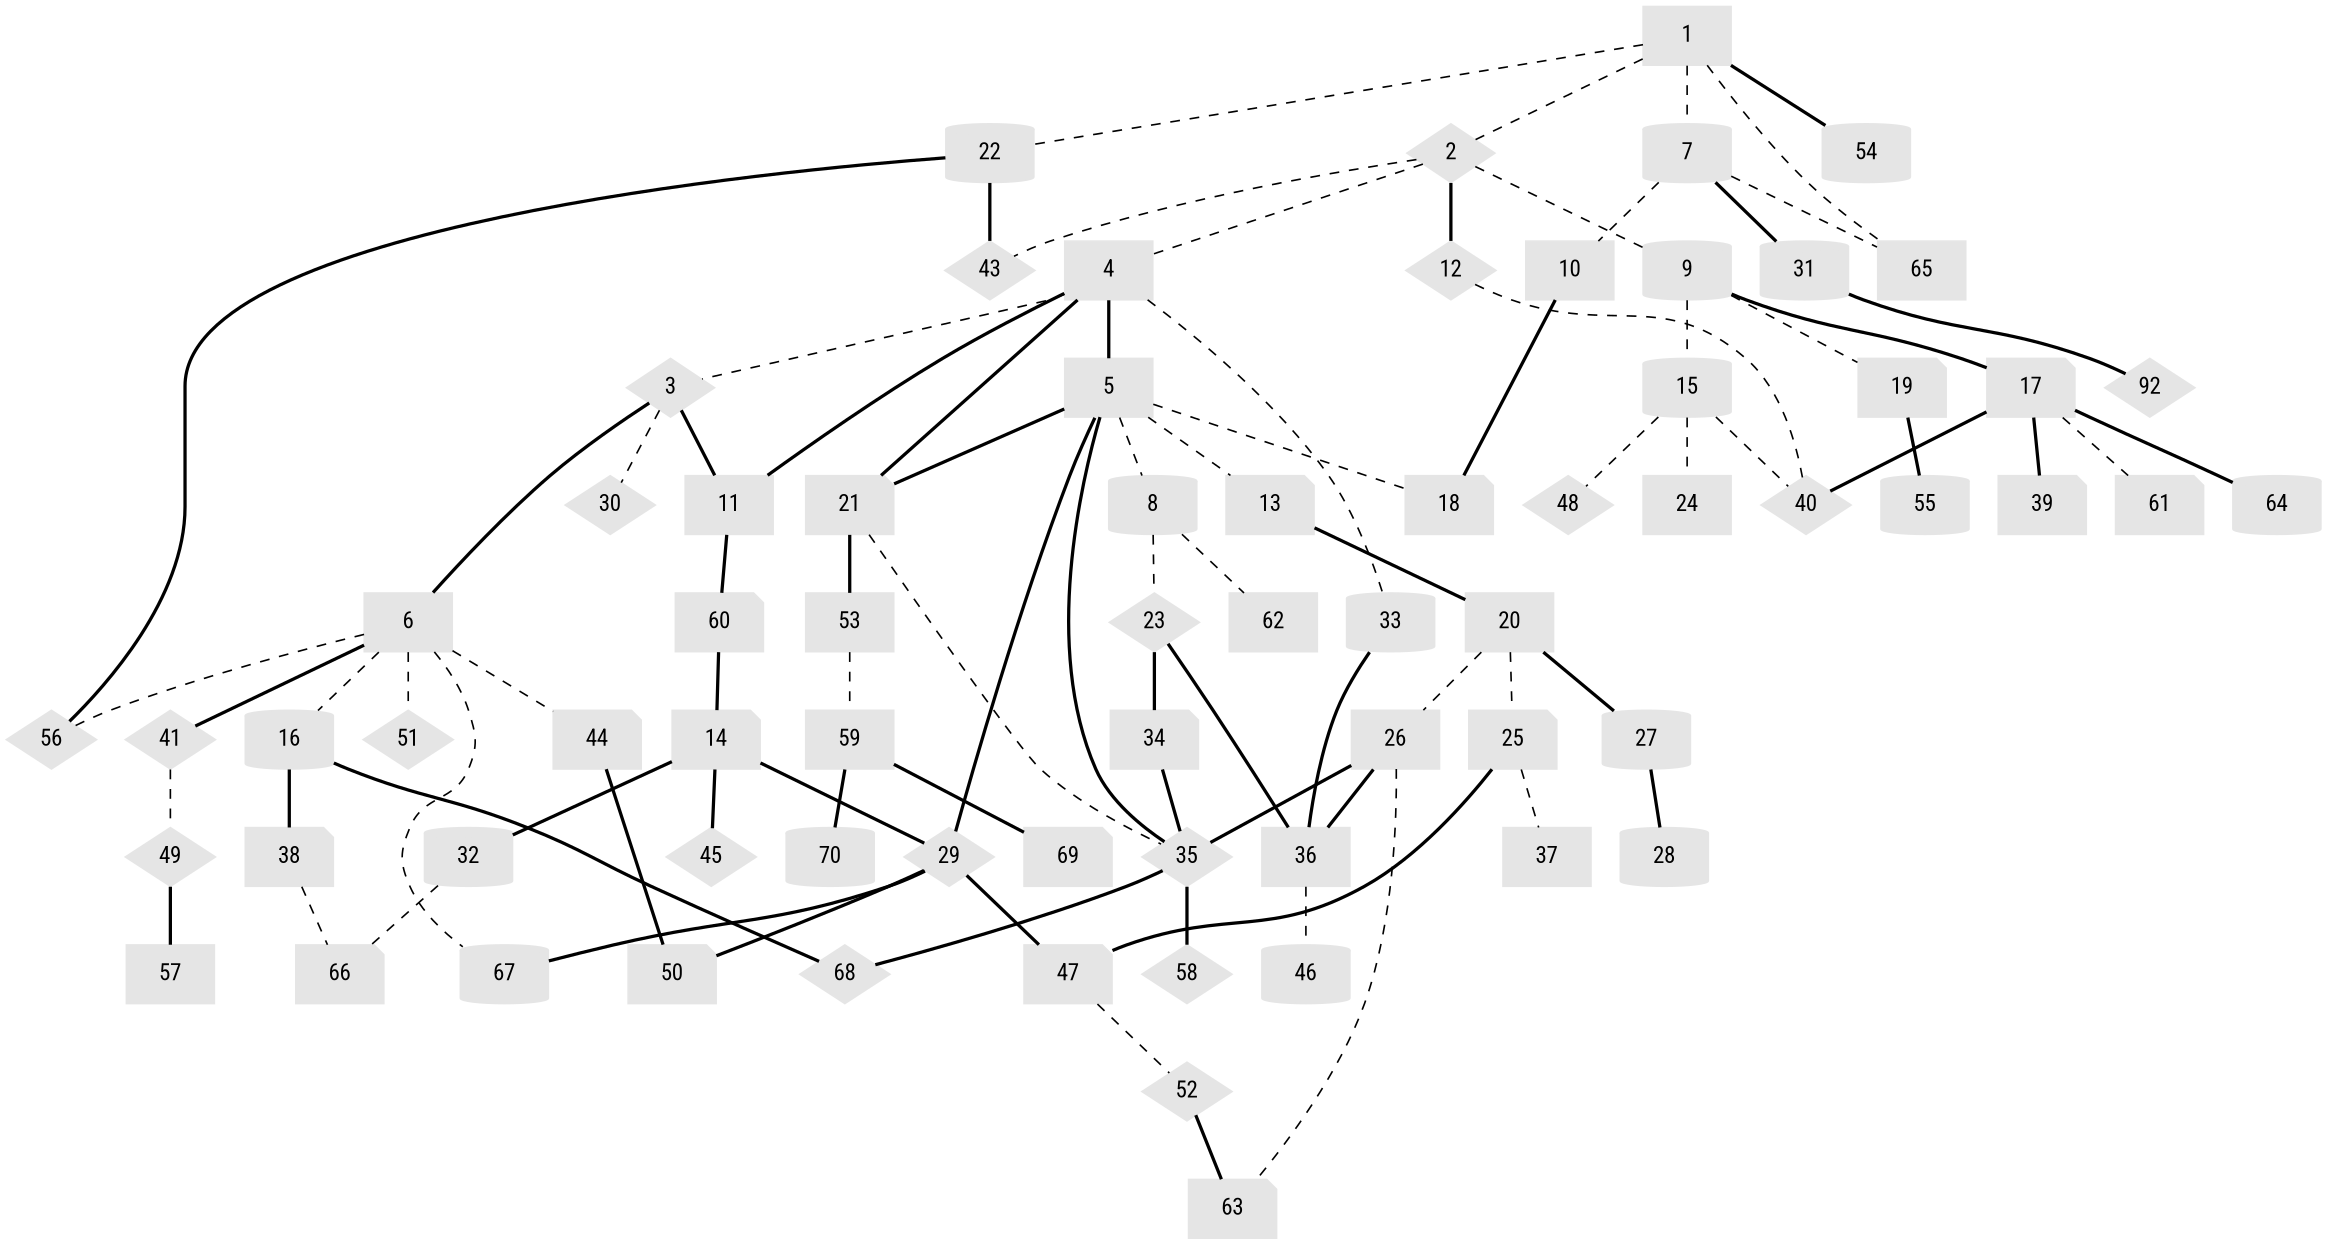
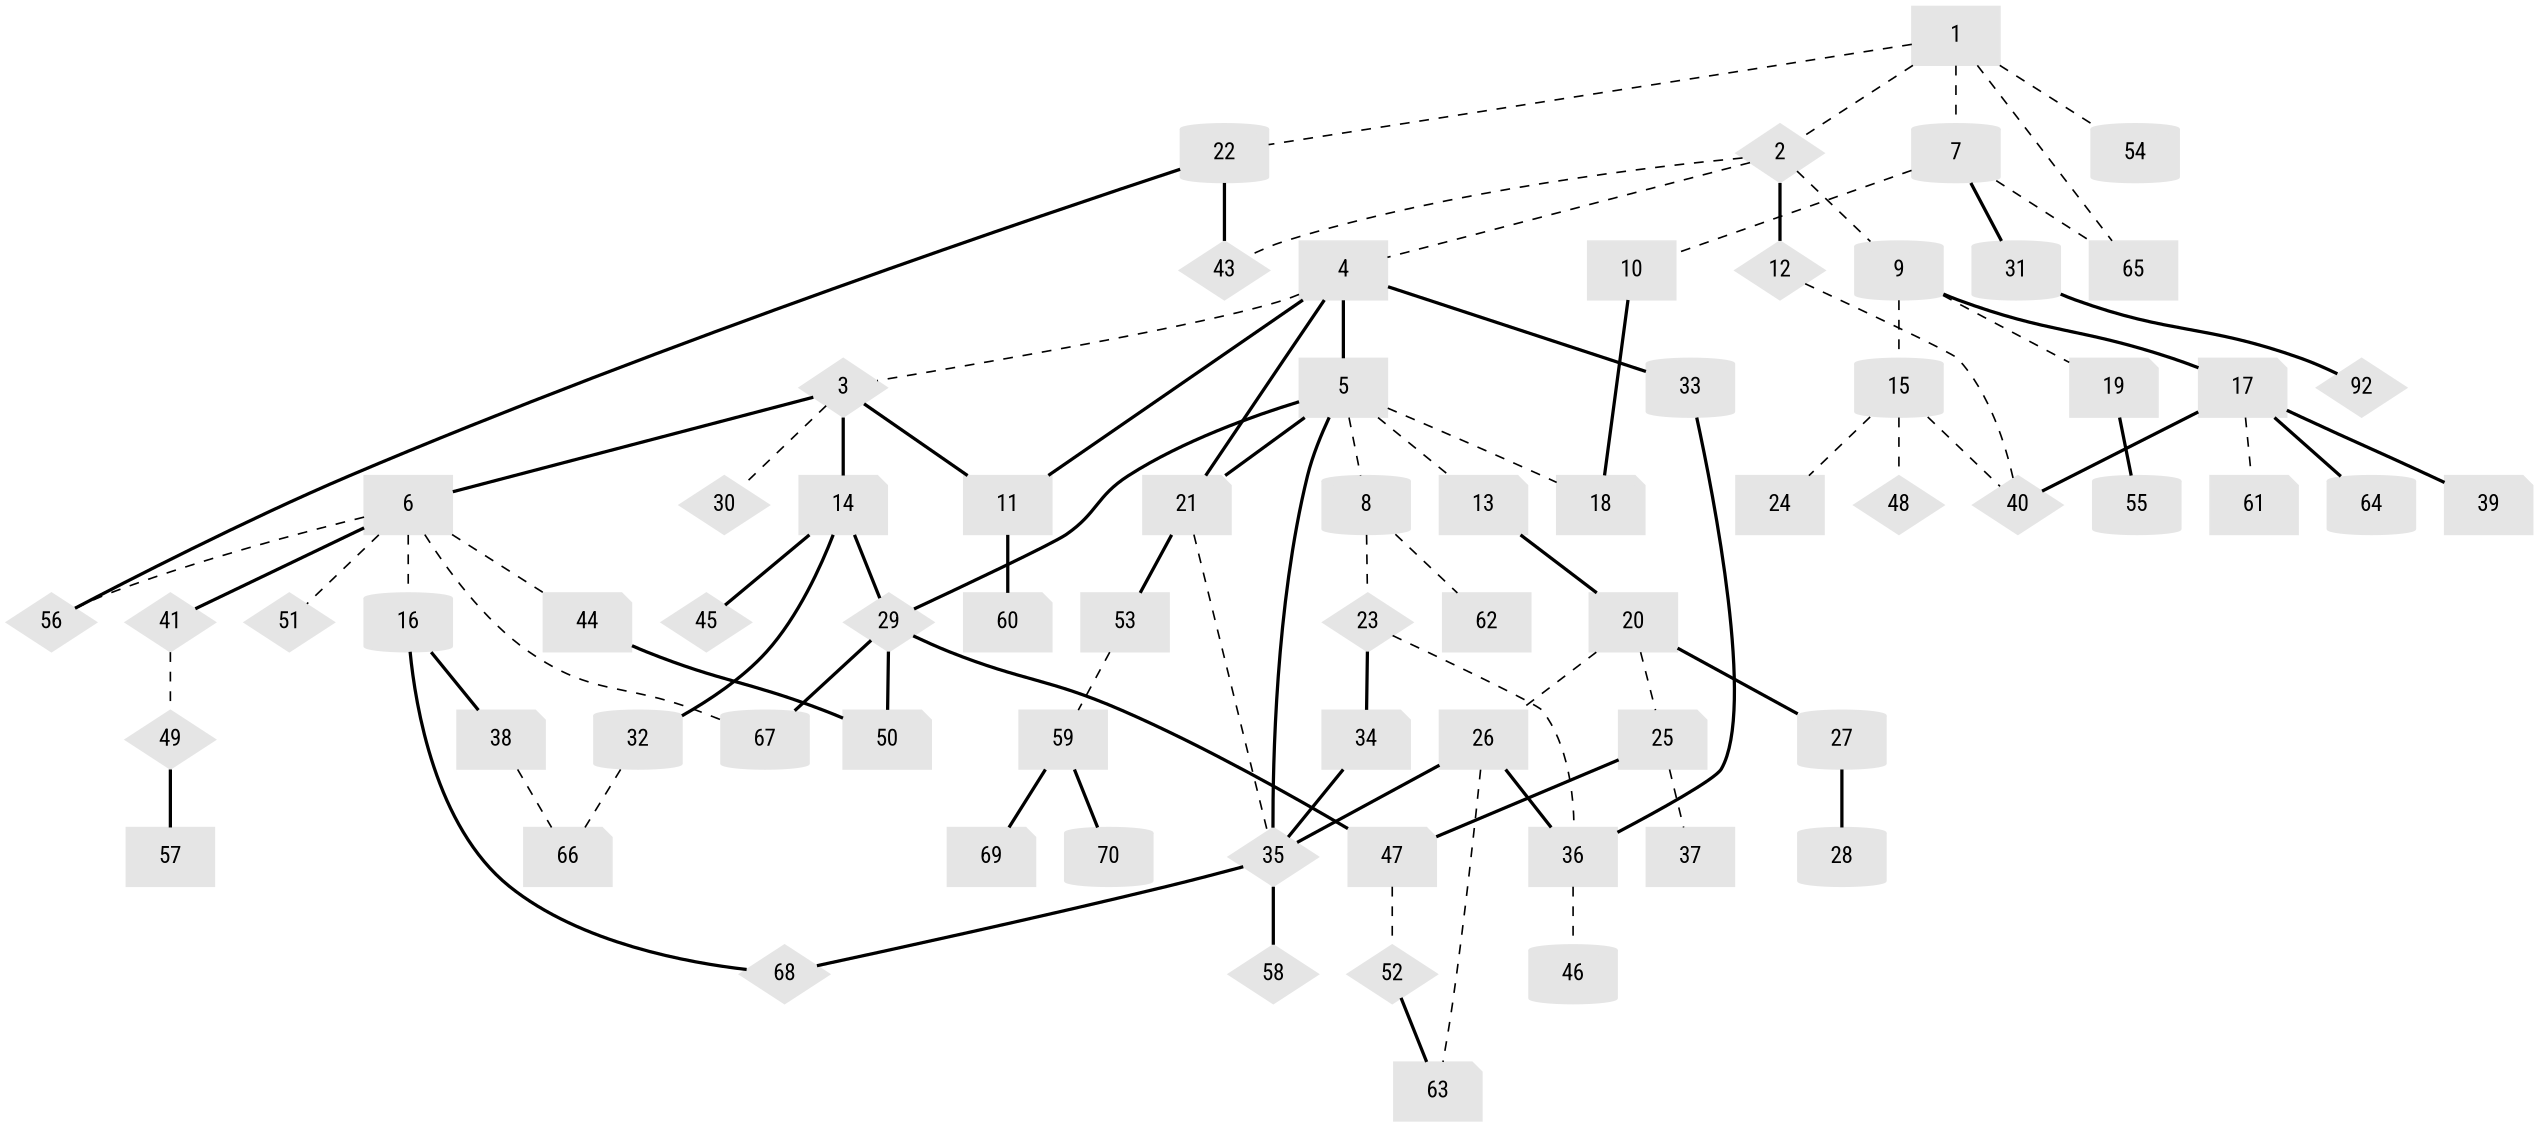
edge "1" -- "54": style bold -> dashed
edge "4" -- "33": style dashed -> bold
edge "60" -- "14": now "3" -- "14"
edge "23" -- "36": style bold -> dashed
